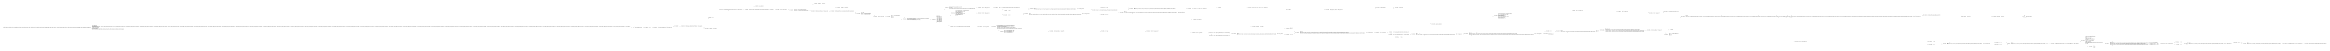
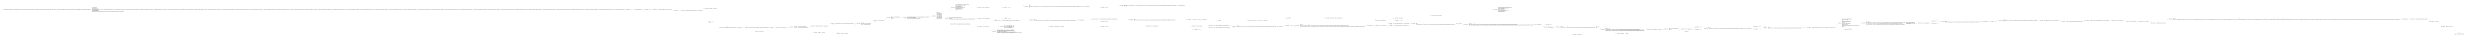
node "177: 0x0180": added
